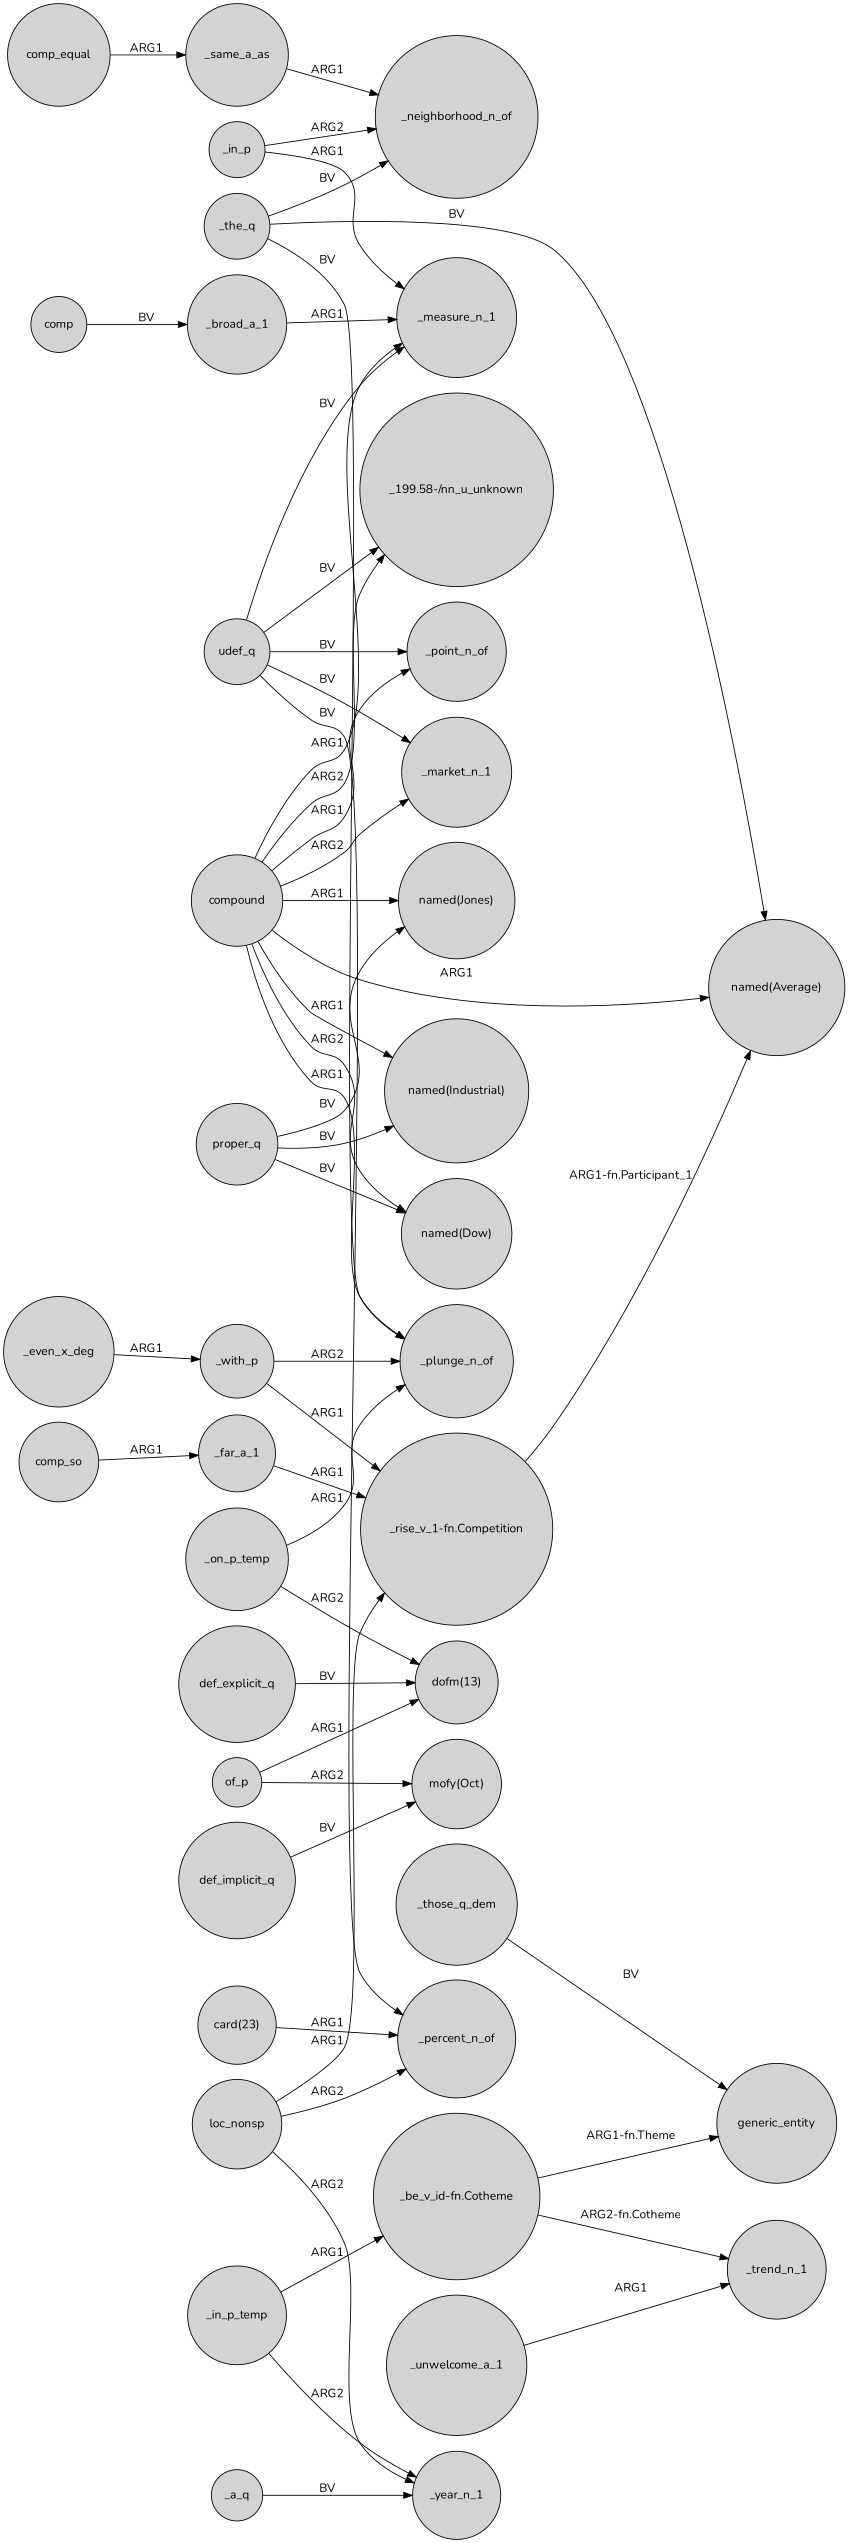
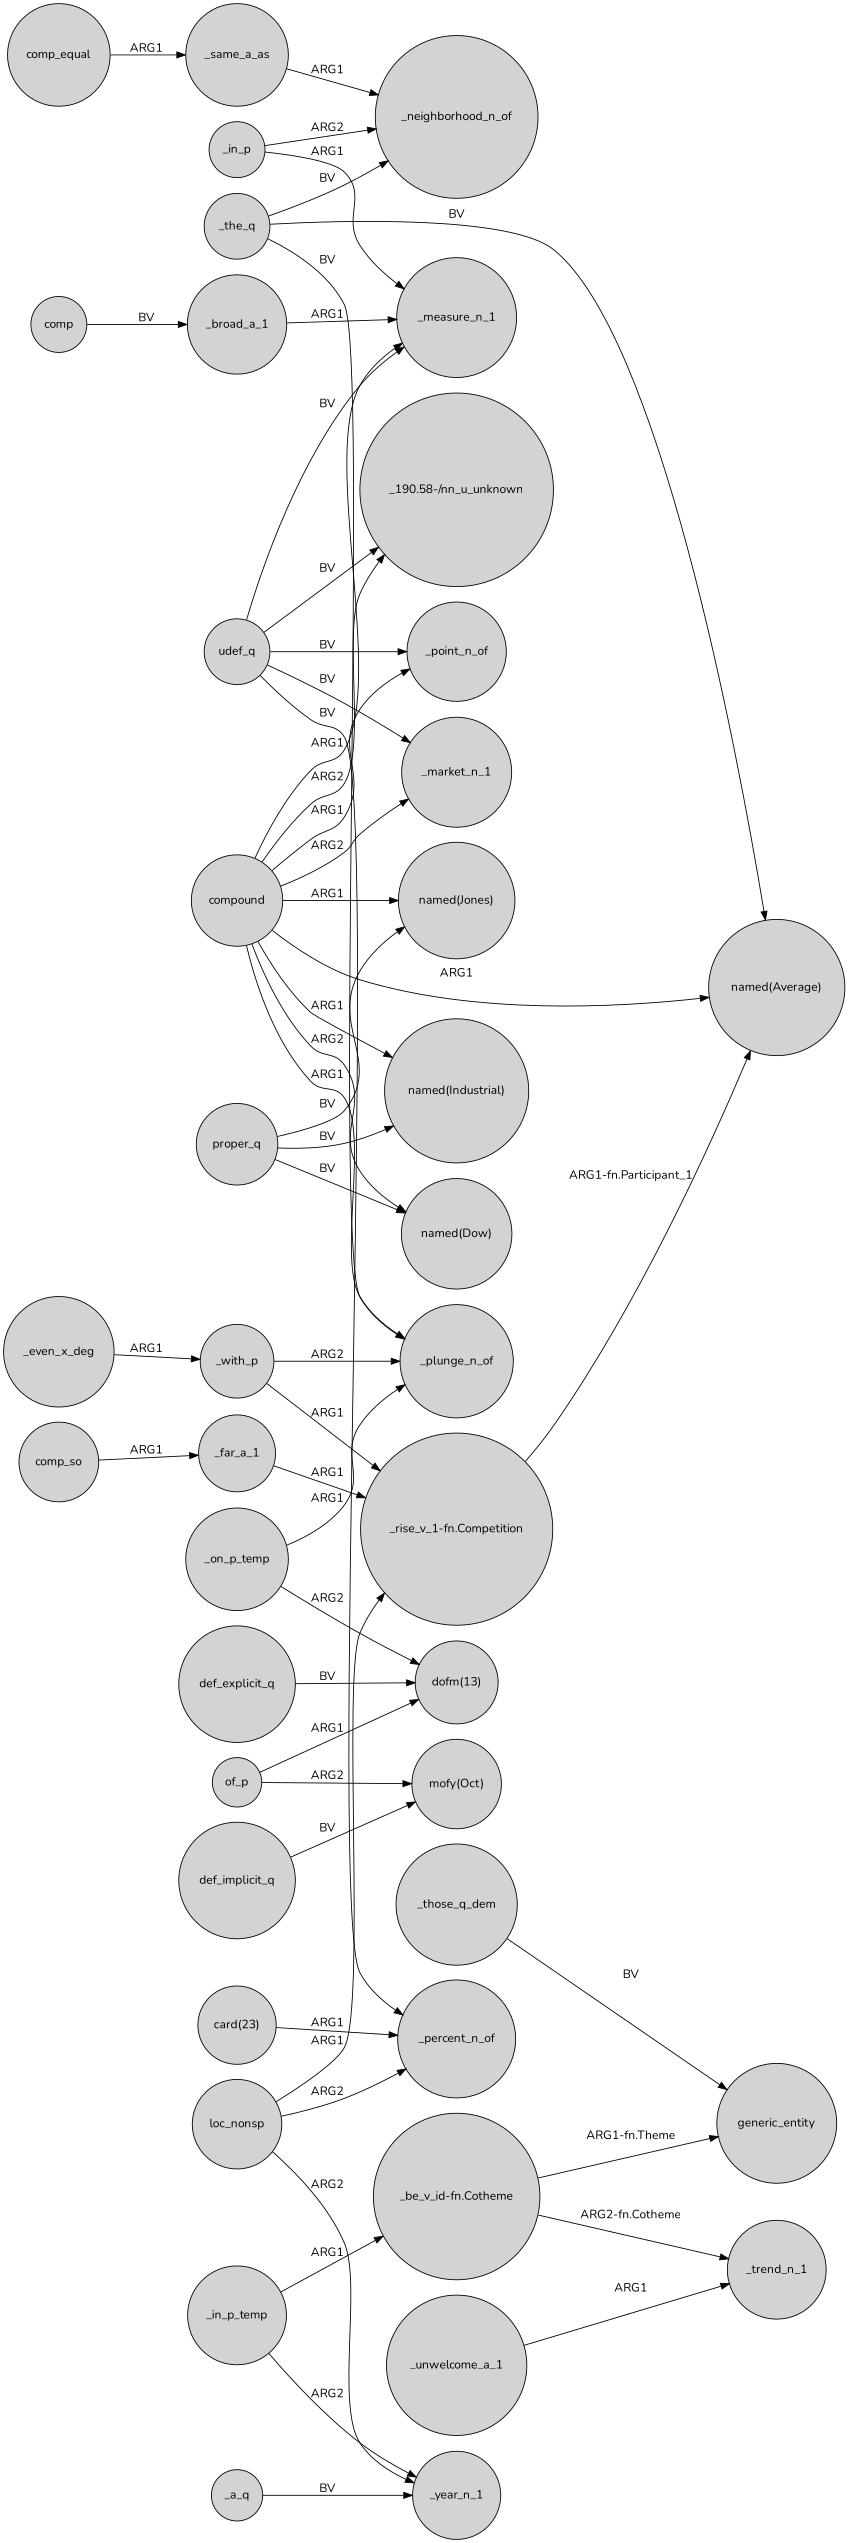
node "_199.58-/nn_u_unknown": label "_199.58-/nn_u_unknown" -> "_190.58-/nn_u_unknown"
